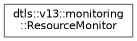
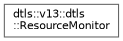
node "dtls::v13::monitoring ::ResourceMonitor": label "dtls::v13::monitoring ::ResourceMonitor" -> "dtls::v13::dtls ::ResourceMonitor"
